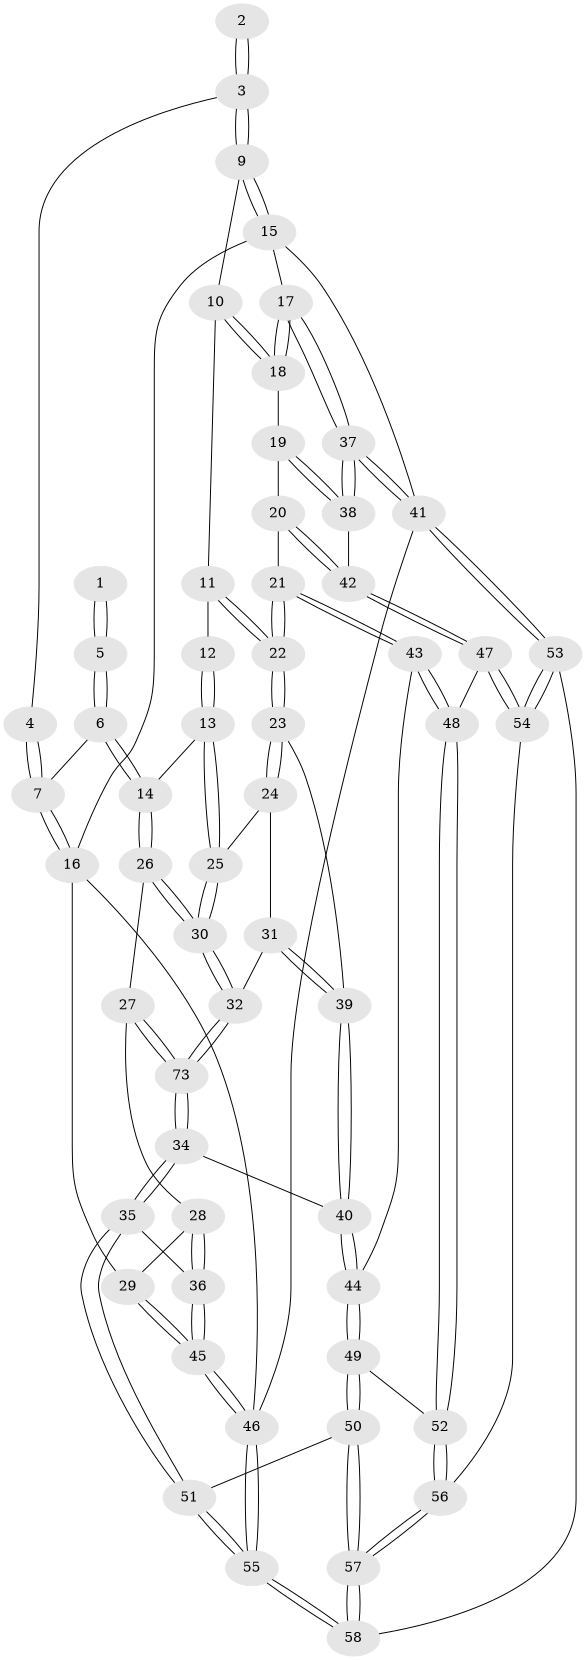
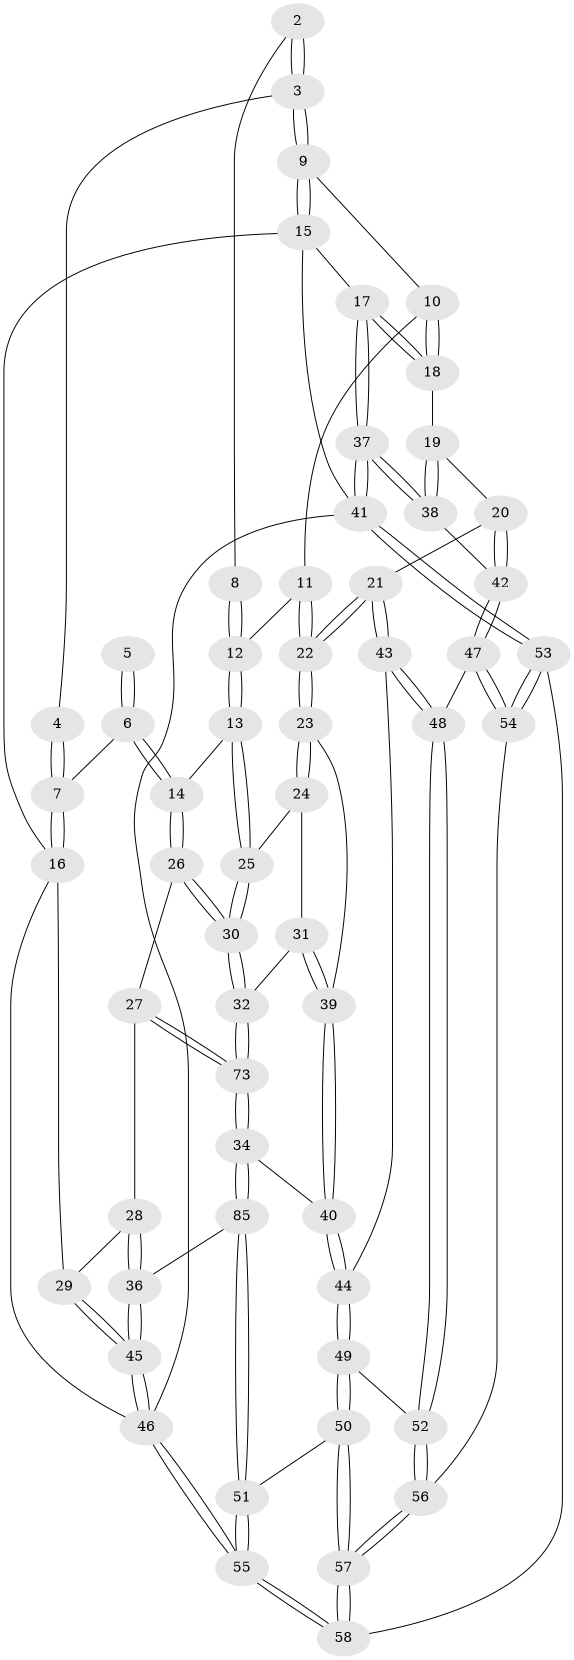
node "1": removed
node "8": added
node "35": label "35" -> "85"
